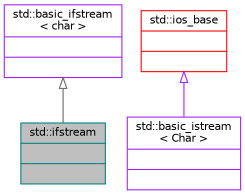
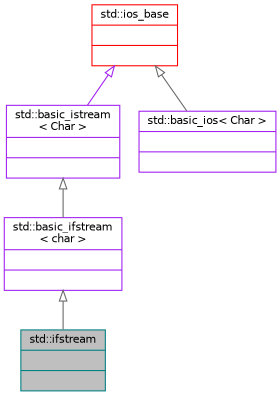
node "std::basic_ios< Char >": added
edge "std::basic_ifstream" -> "std::basic_istream": added
